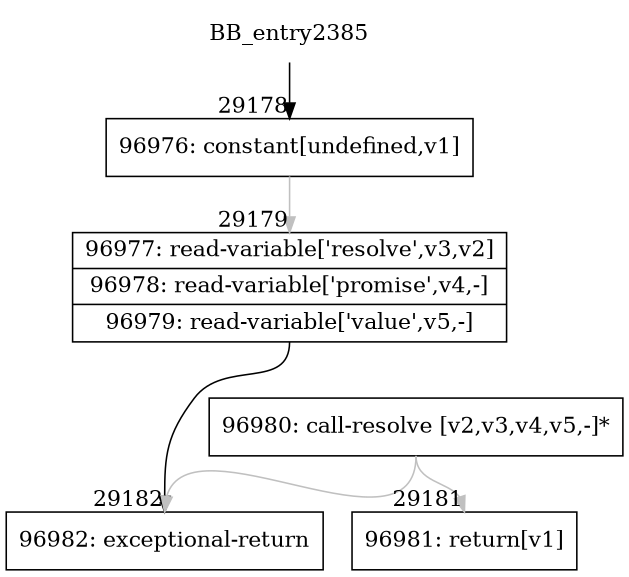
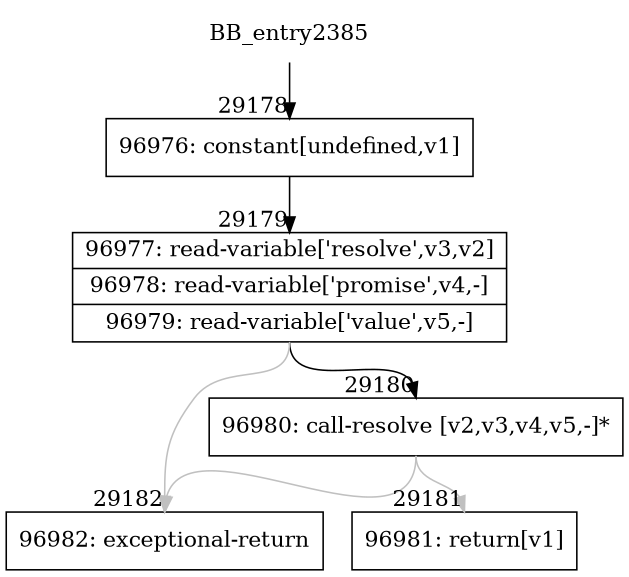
edge "96976: constant[undefined,v1]" -> "96977: read-variable['resolve',v3,v2]": color gray -> black
edge "96977: read-variable['resolve',v3,v2]" -> "96980: call-resolve [v2,v3,v4,v5,-]*": added
edge "96977: read-variable['resolve',v3,v2]" -> "96982: exceptional-return": color black -> gray
